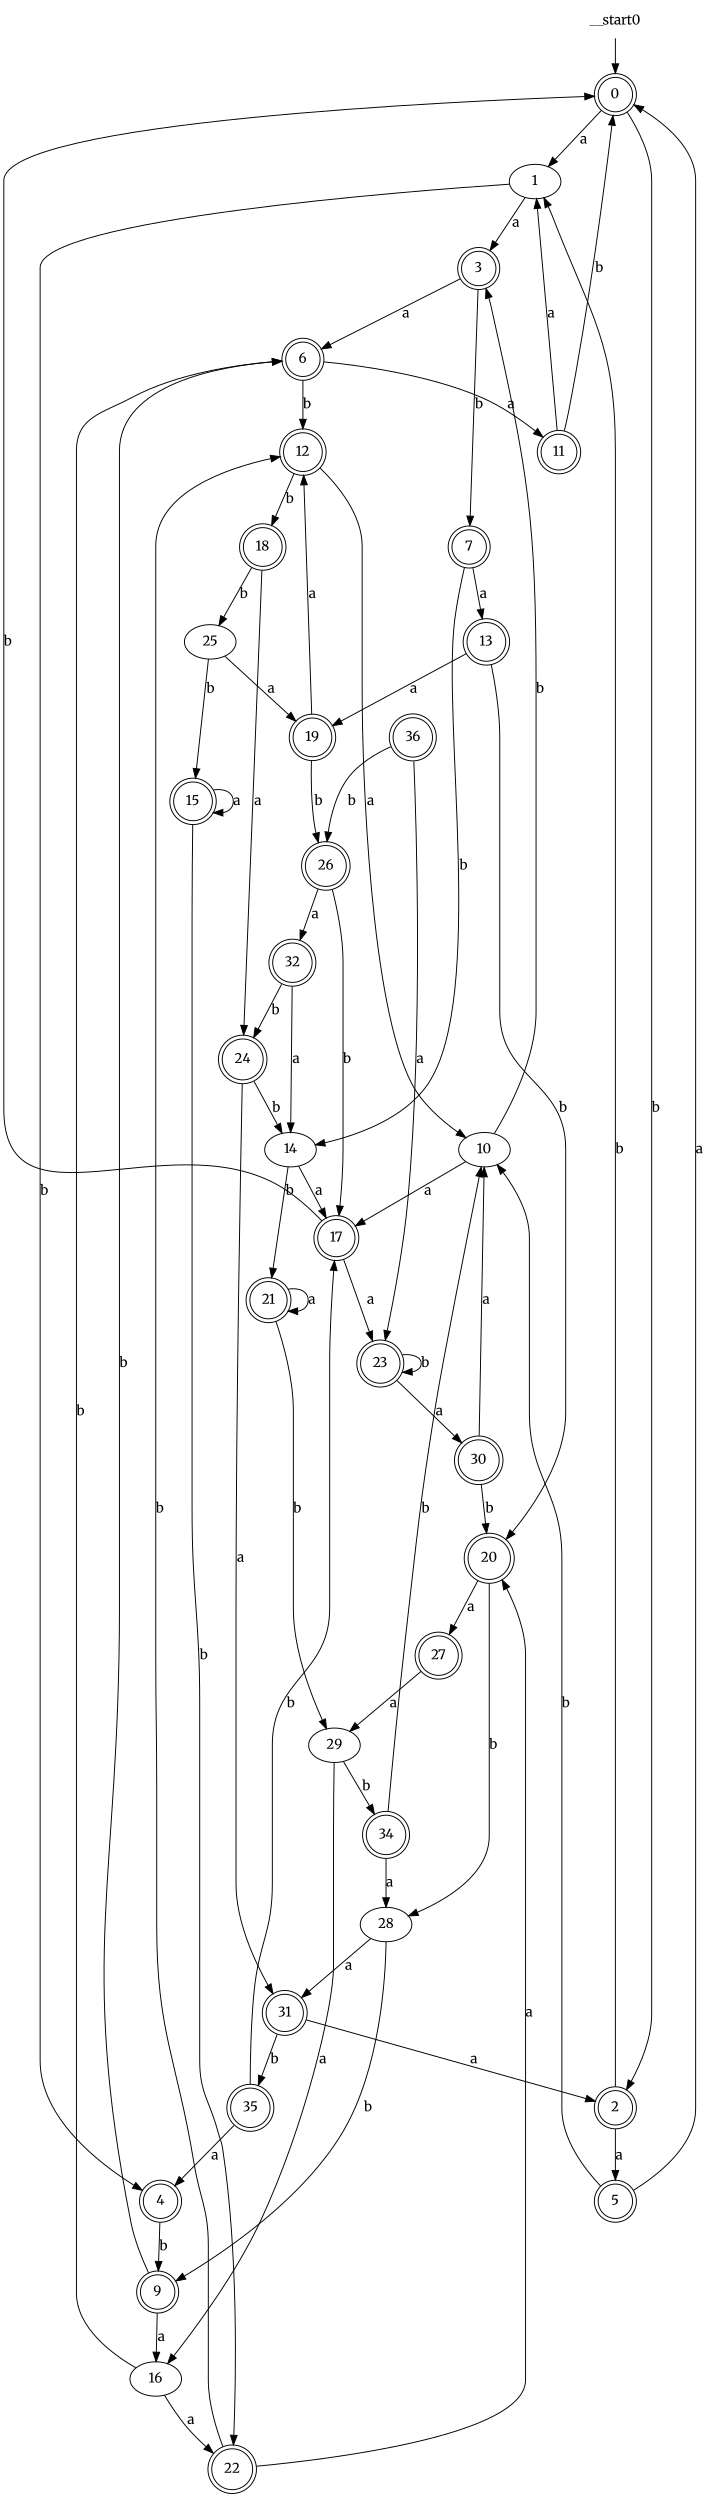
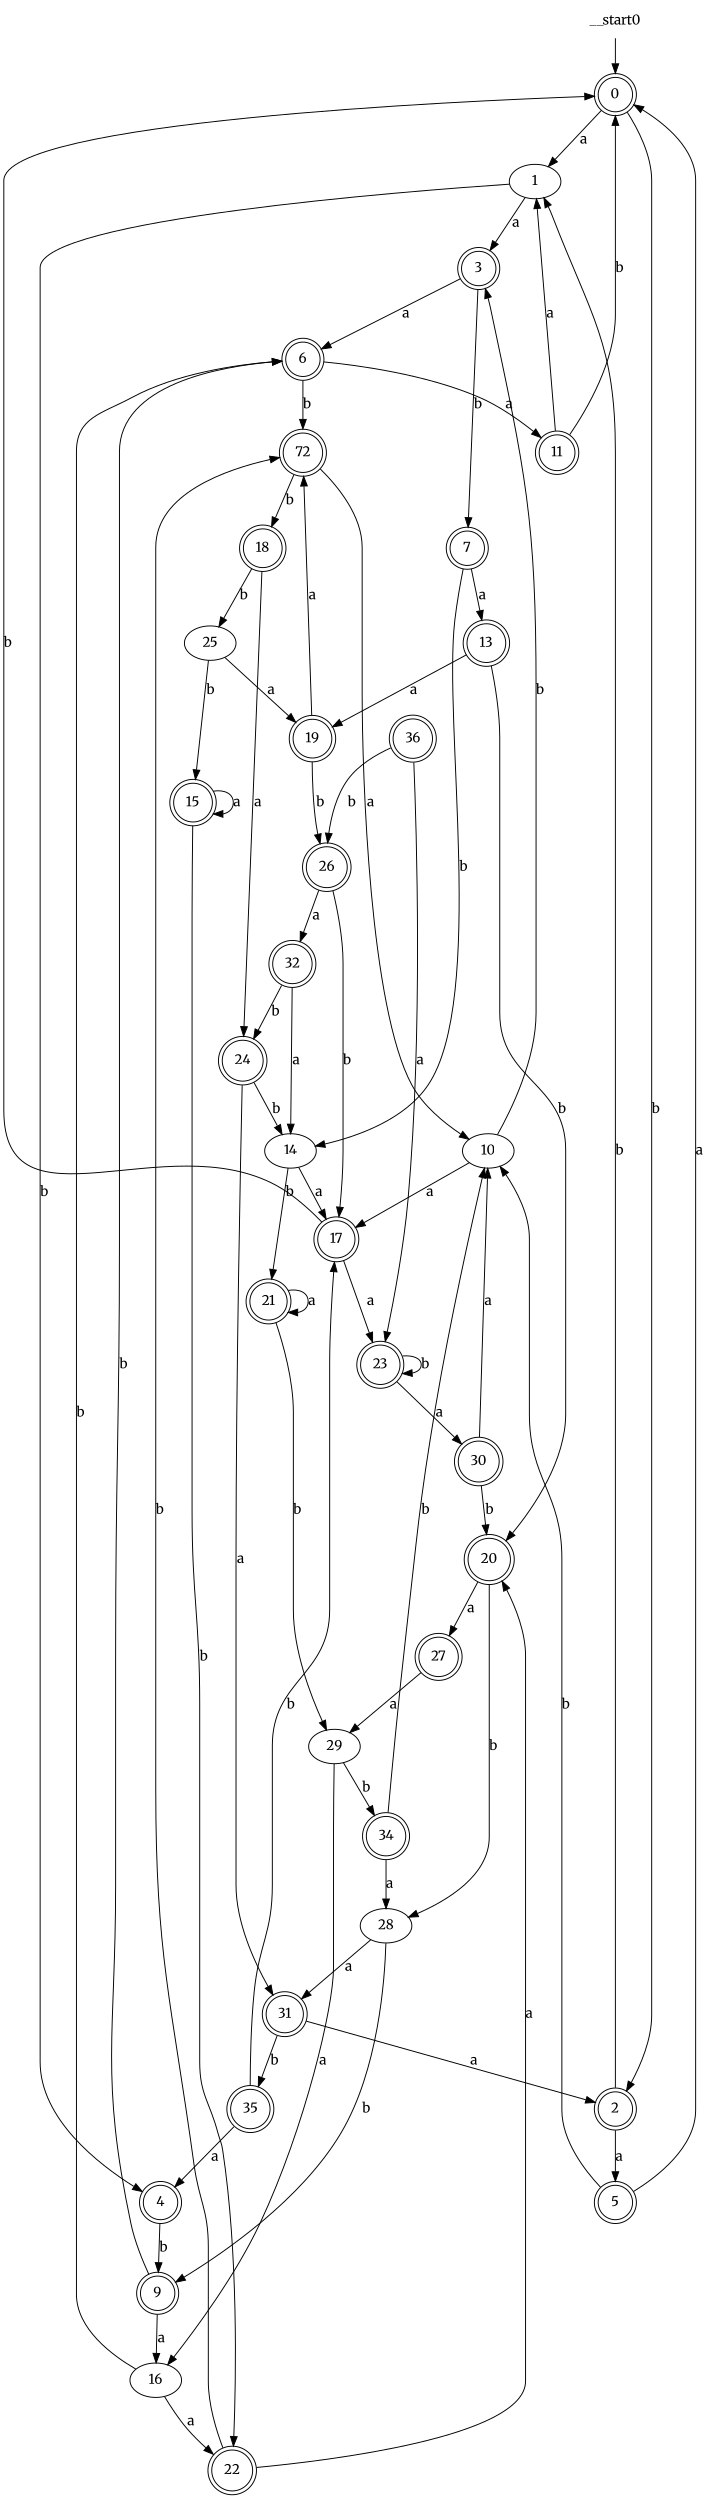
node "12": label "12" -> "72"
